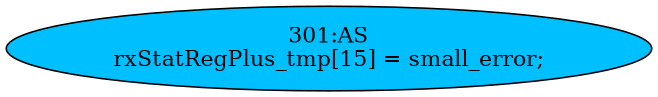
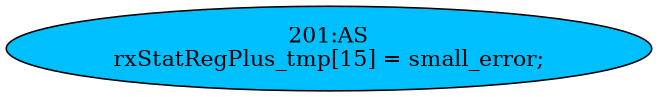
node "301:AS rxStatRegPlus_tmp[15] = small_error;": label "301:AS rxStatRegPlus_tmp[15] = small_error;" -> "201:AS rxStatRegPlus_tmp[15] = small_error;"
